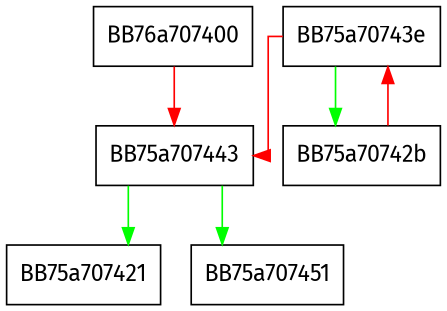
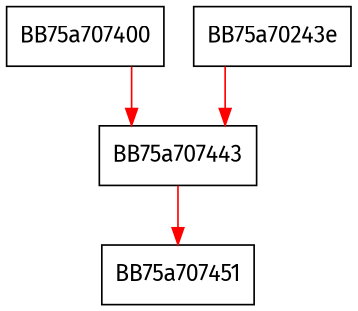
node "BB76a707400": label "BB76a707400" -> "BB75a707400"
node "BB75a70743e": label "BB75a70743e" -> "BB75a70243e"
node "BB75a70742b": removed
edge "BB75a707443" -> "BB75a707451": color green -> red
node "BB75a707421": removed
